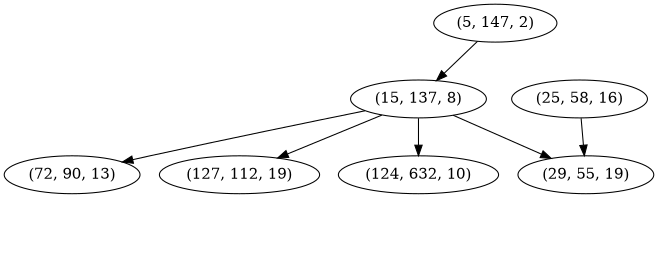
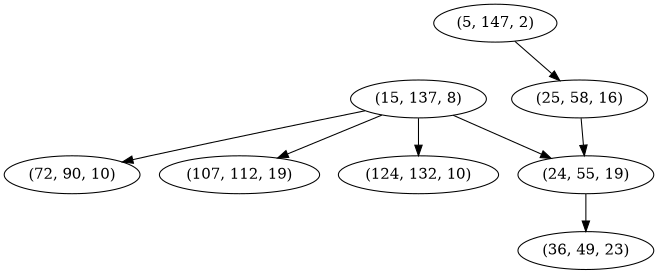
edge "(5, 147, 2)" -> "(15, 137, 8)": now "(5, 147, 2)" -> "(25, 58, 16)"
node "(72, 90, 13)": label "(72, 90, 13)" -> "(72, 90, 10)"
node "(127, 112, 19)": label "(127, 112, 19)" -> "(107, 112, 19)"
node "(124, 632, 10)": label "(124, 632, 10)" -> "(124, 132, 10)"
node "(29, 55, 19)": label "(29, 55, 19)" -> "(24, 55, 19)"
node "(36, 49, 23)": added
